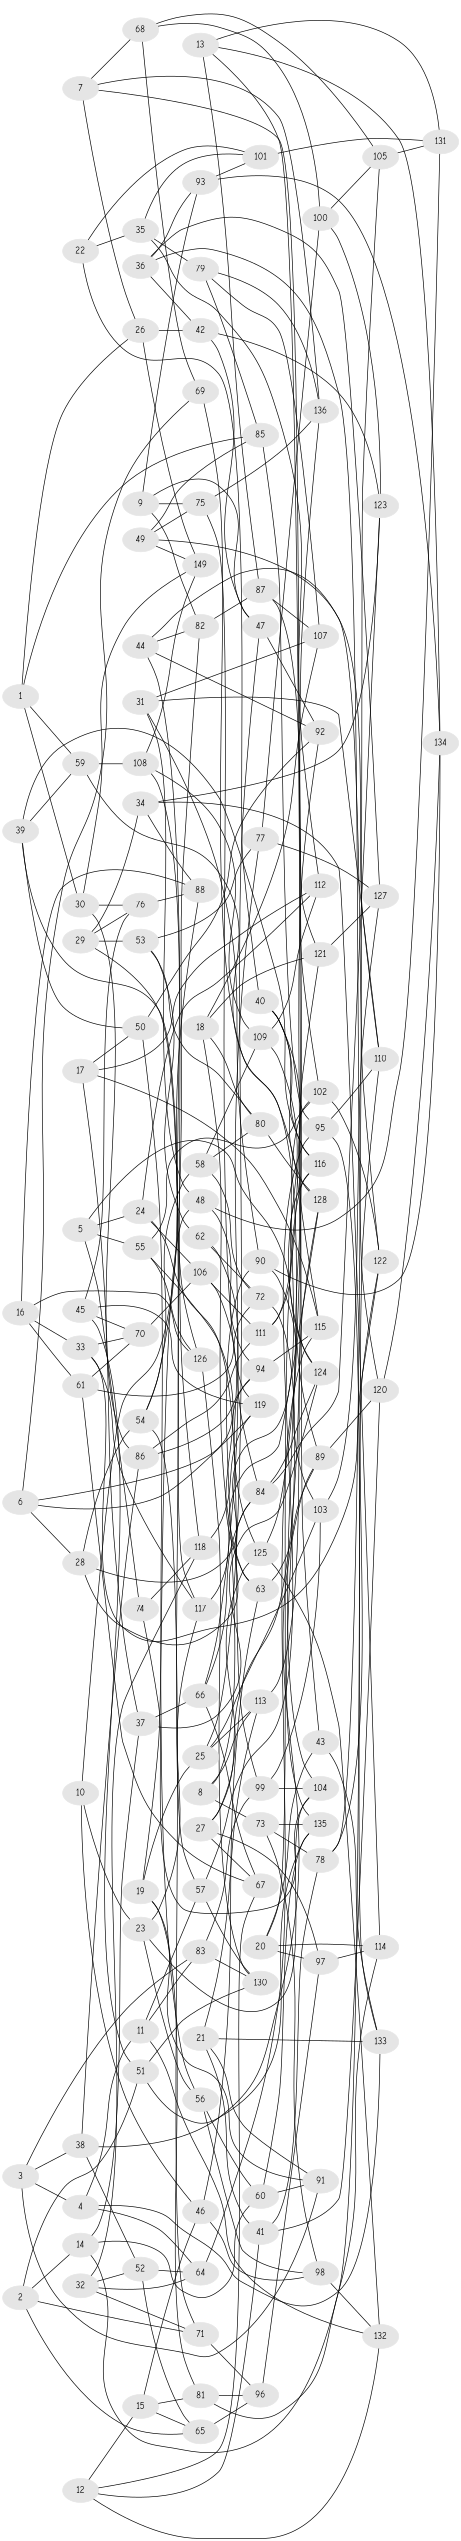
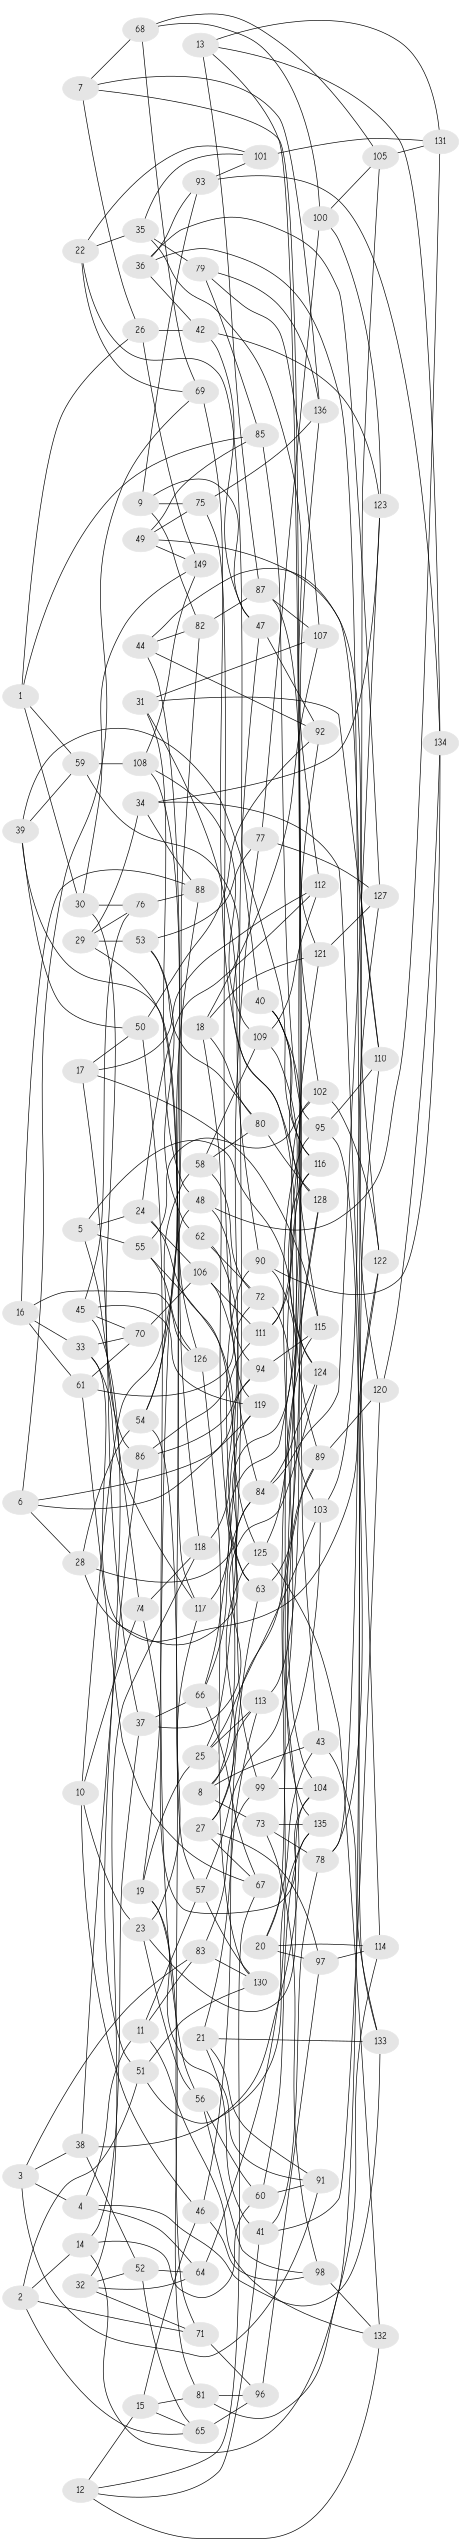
edge "22" -- "69": added
edge "74" -- "10": added
edge "43" -- "8": added
